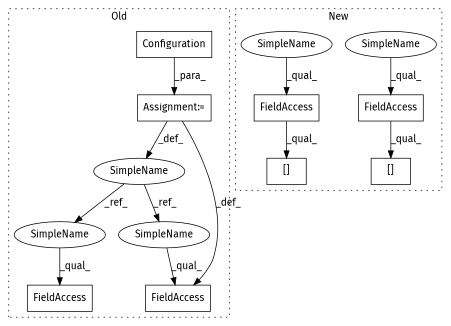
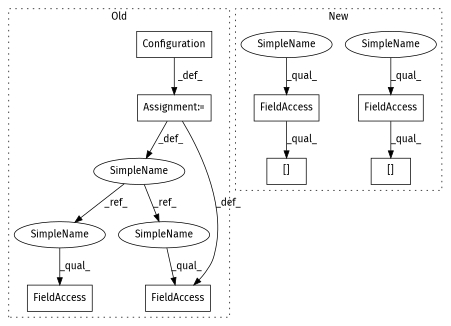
edge "Configuration" -> "Assignment:=": label "_para_" -> "_def_"
